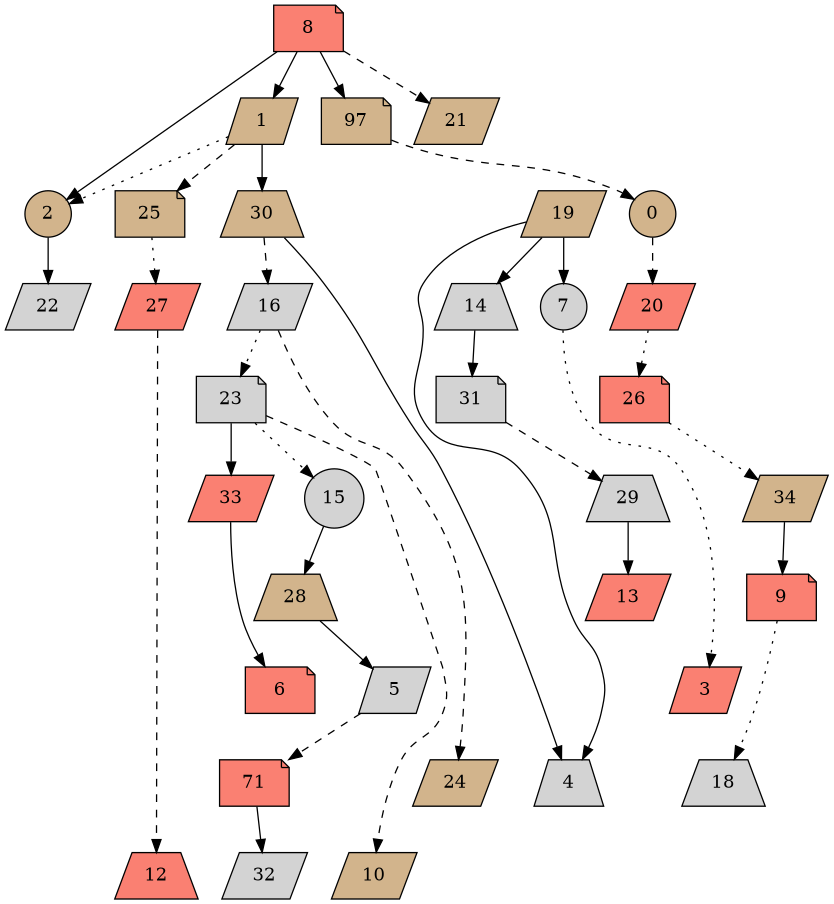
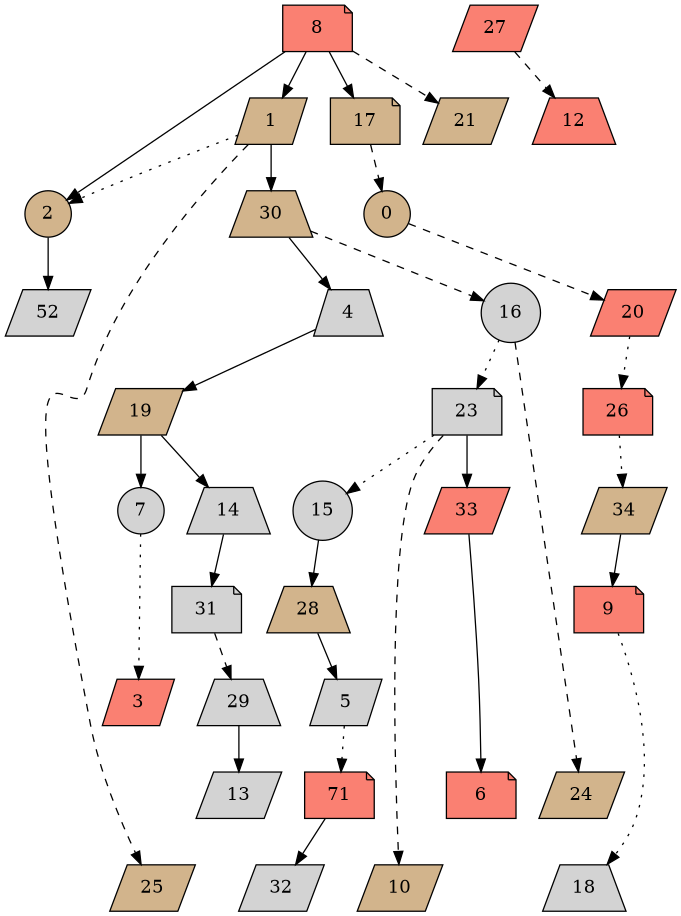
node "97": label "97" -> "17"
node "25": shape note -> parallelogram
edge "25" -> "27": removed
node "22": label "22" -> "52"
node "16": shape parallelogram -> circle
edge "19" -> "4": reversed
node "13": fillcolor salmon -> lightgrey
edge "5" -> "71": style dashed -> dotted
